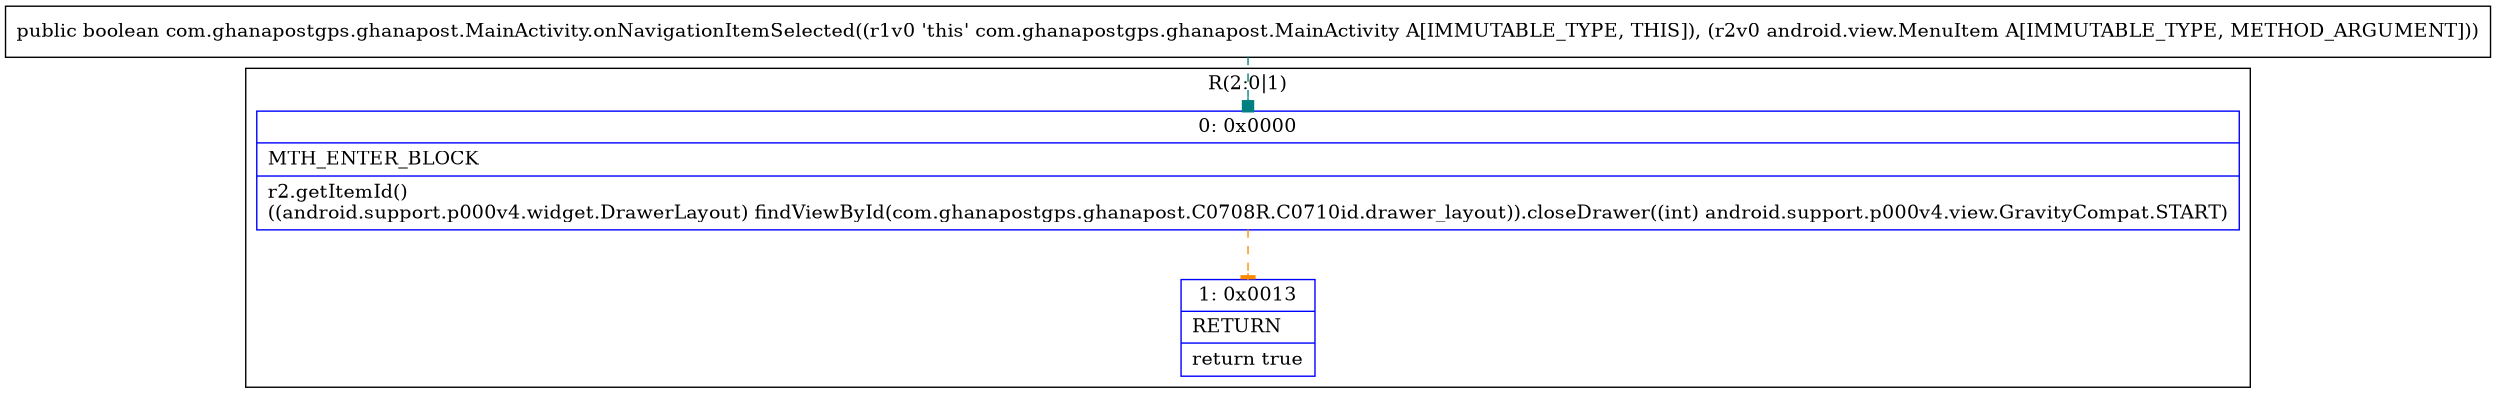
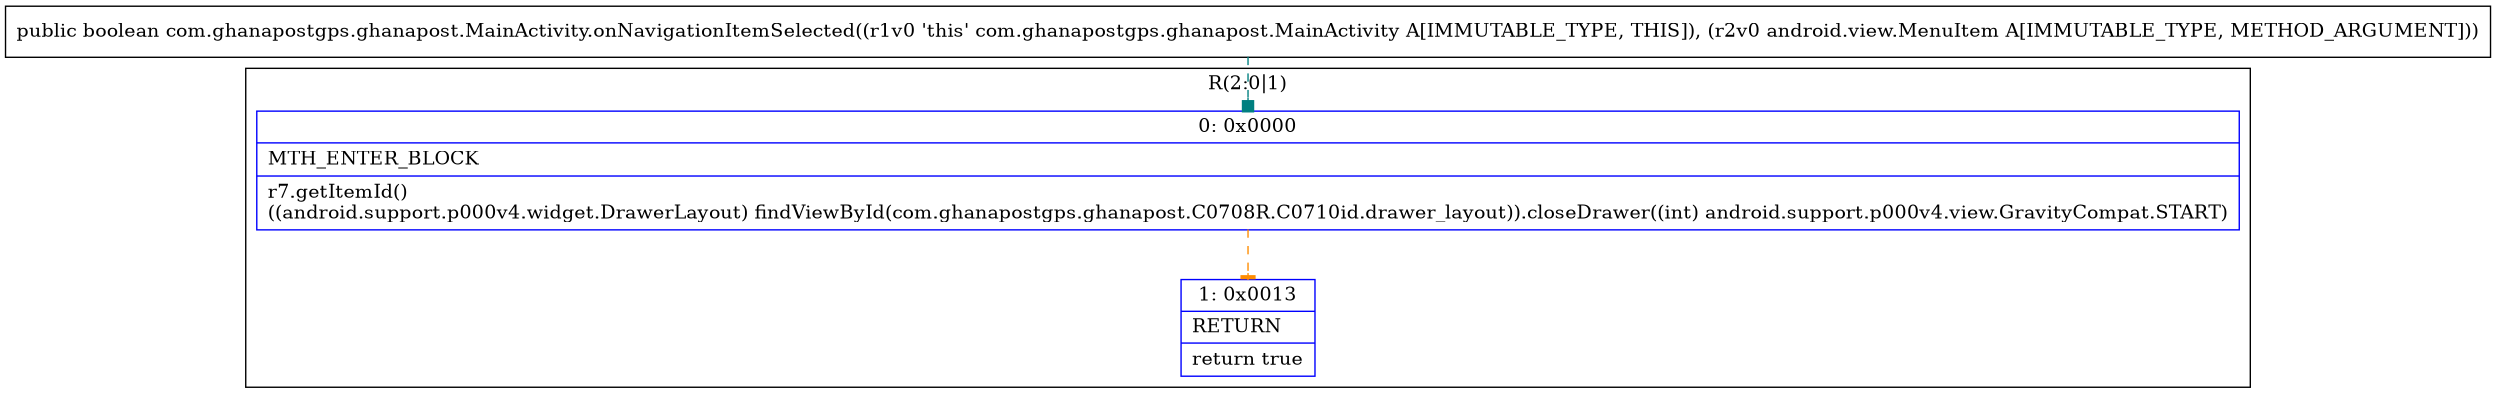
node "0: 0x0000": text "r2.getItemId()" -> "r7.getItemId()"
